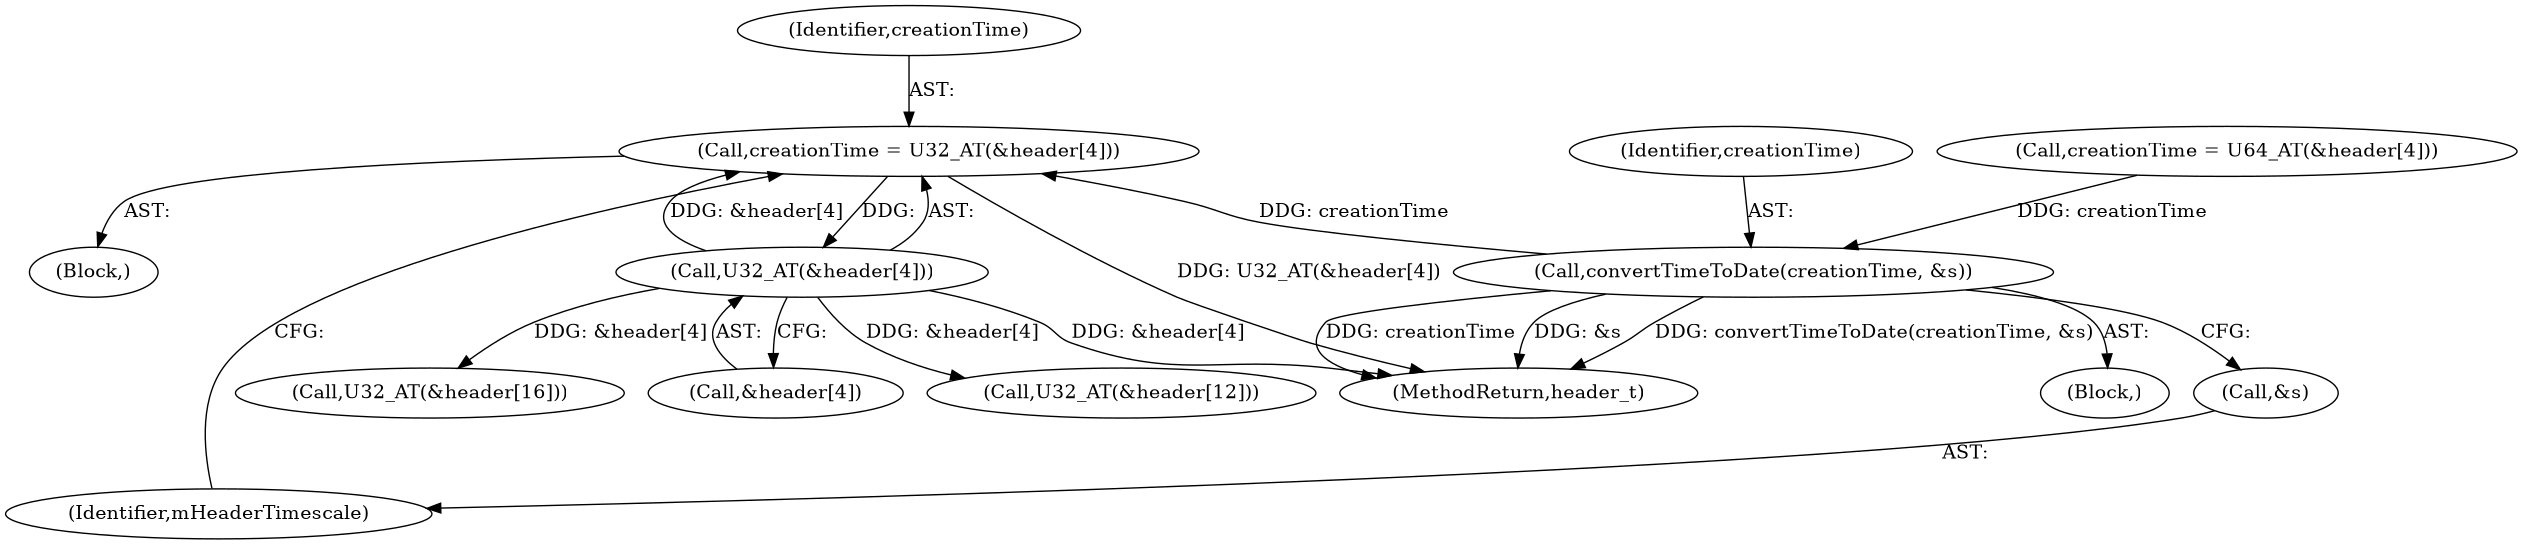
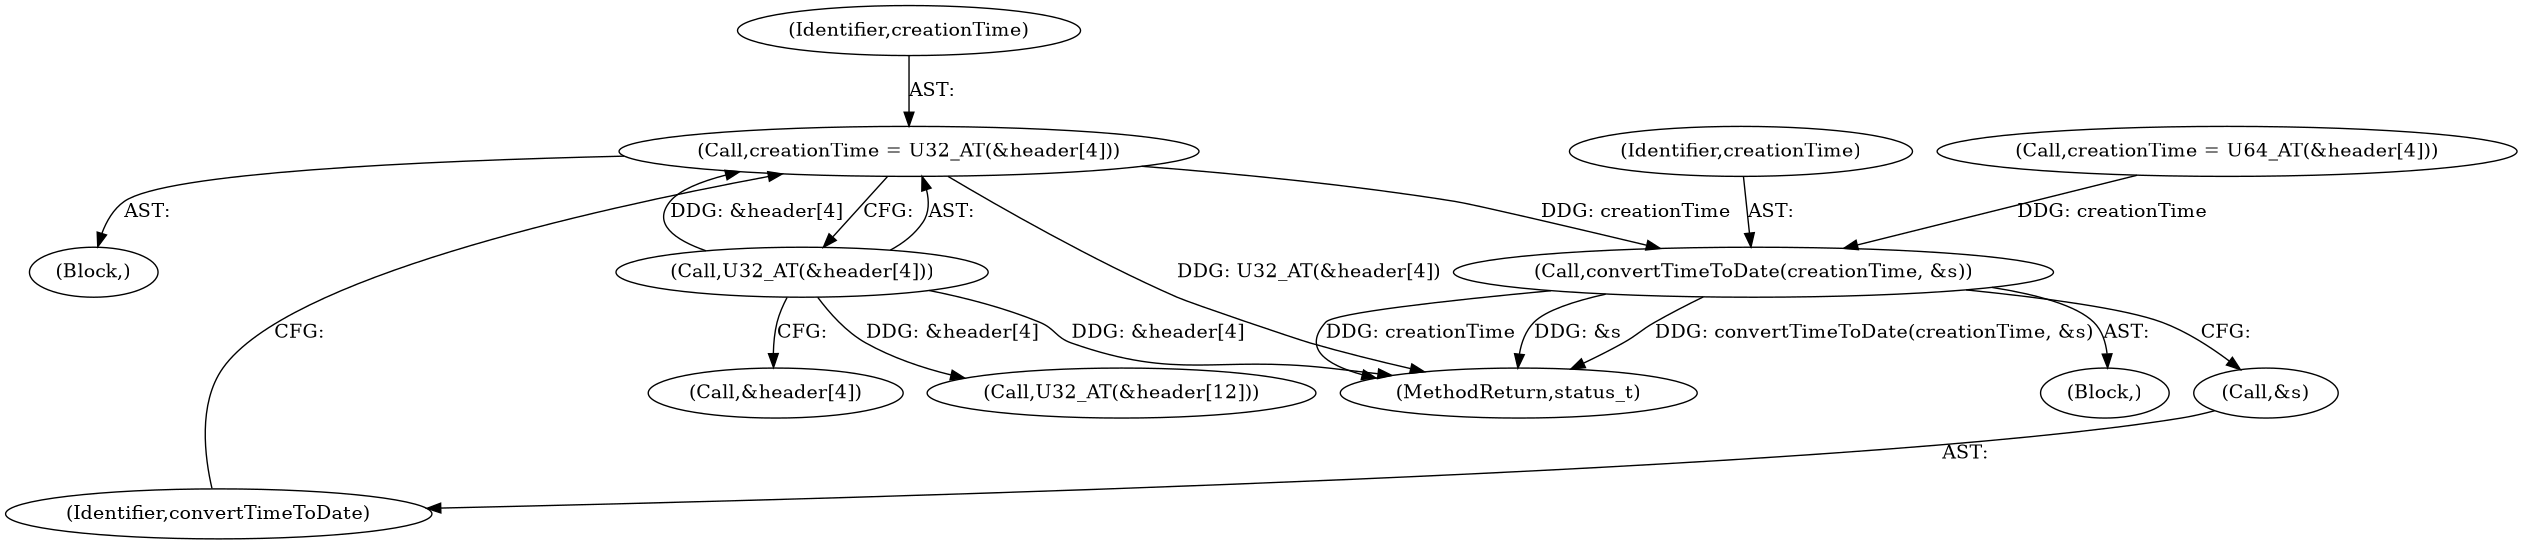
edge "(Call,creationTime = U32_AT(&header[4]))" -> "(Call,U32_AT(&header[4]))": label "DDG: " -> "CFG: "
edge "(Call,convertTimeToDate(creationTime, &s))" -> "(Call,creationTime = U32_AT(&header[4]))": reversed
edge "(Call,&header[4])" -> "(Call,U32_AT(&header[4]))": removed, label "AST:"
node "(Call,U32_AT(&header[16]))": removed
node "(MethodReturn,header_t)": label "(MethodReturn,header_t)" -> "(MethodReturn,status_t)"
node "(Identifier,mHeaderTimescale)": label "(Identifier,mHeaderTimescale)" -> "(Identifier,convertTimeToDate)"
